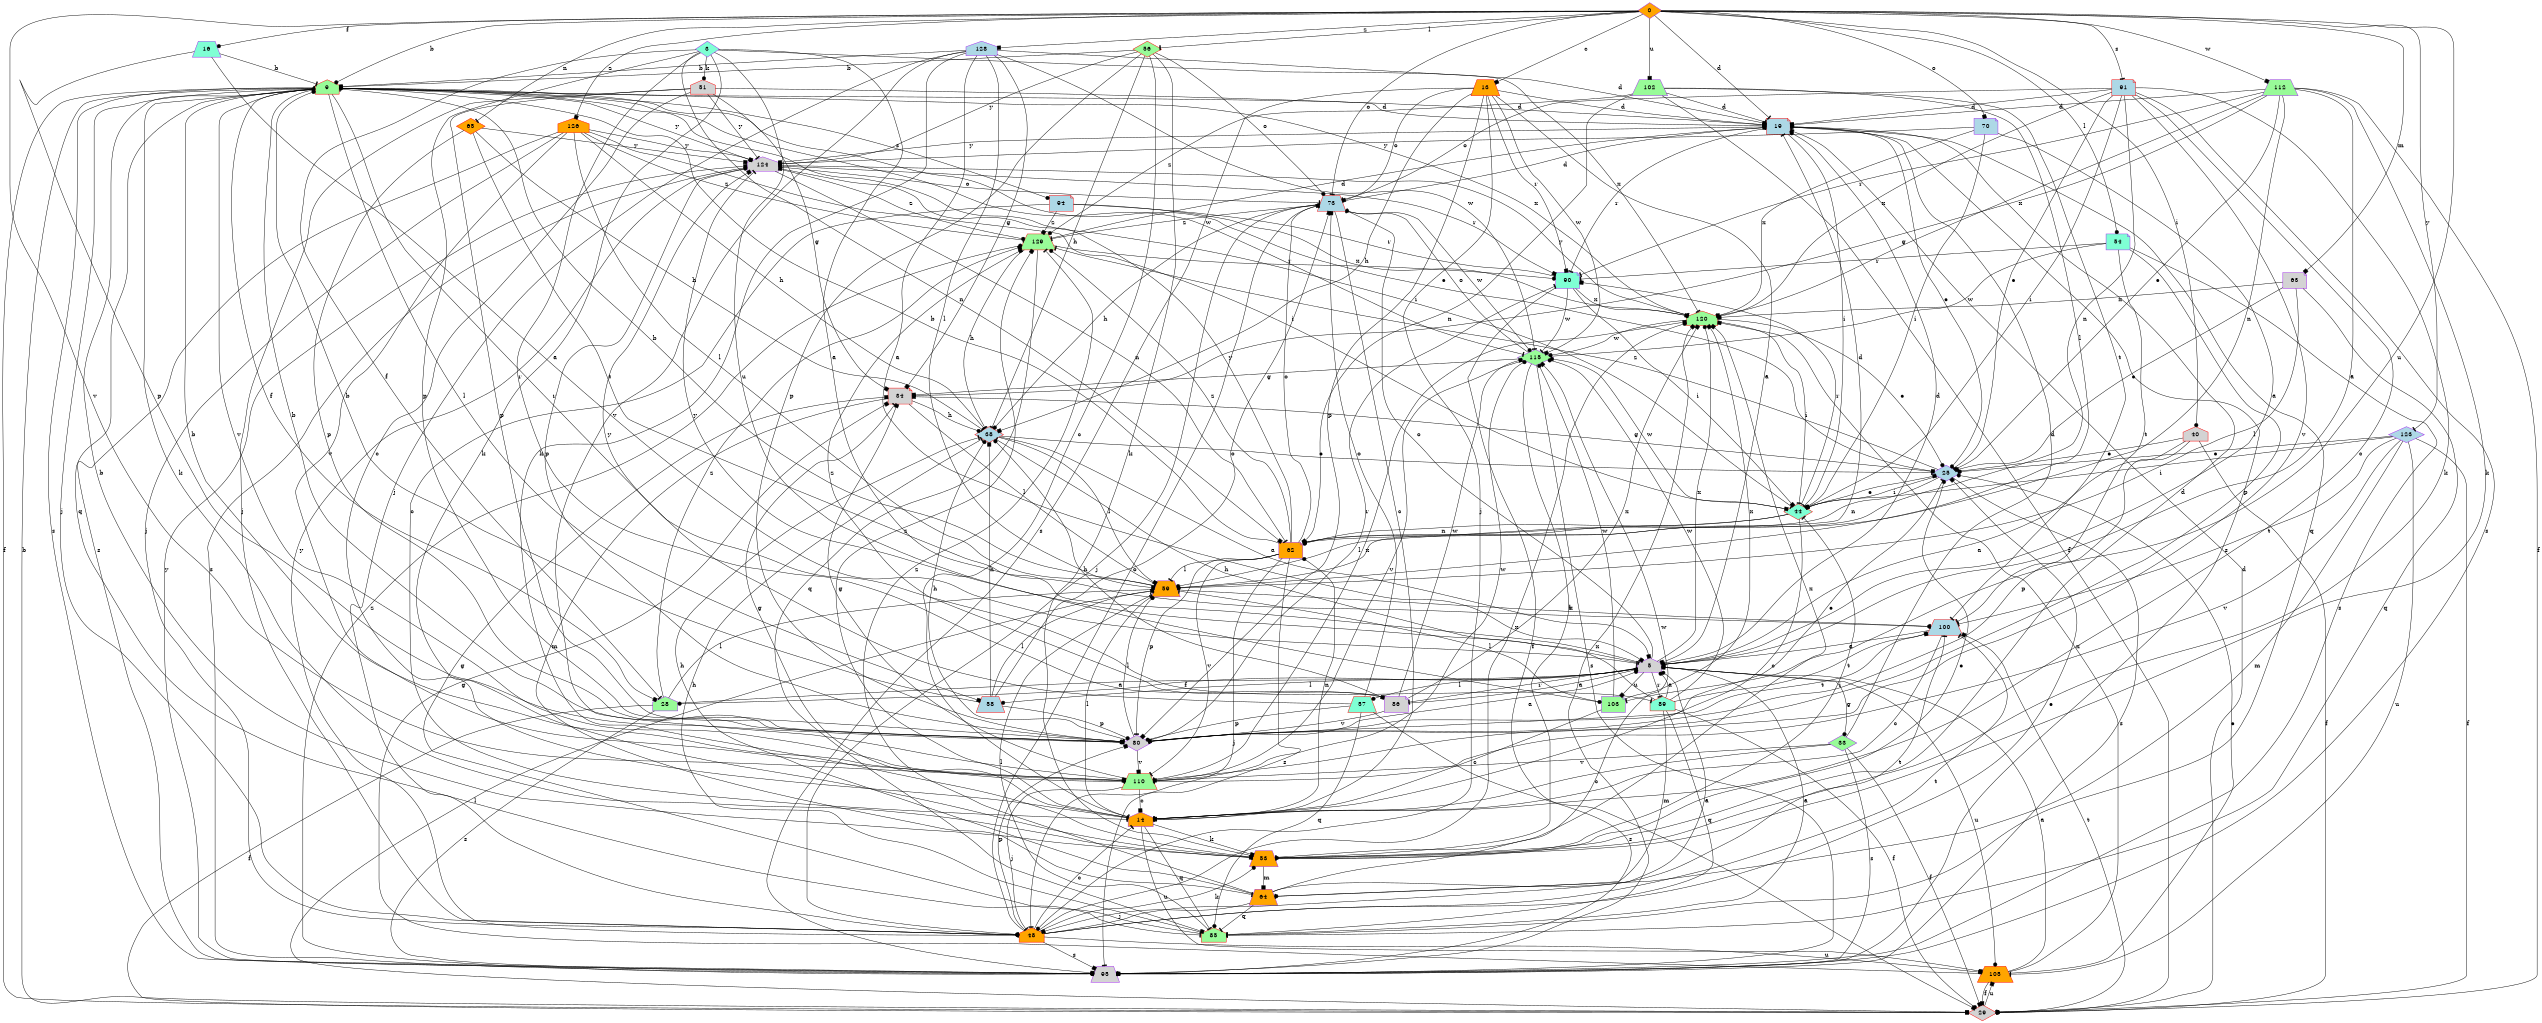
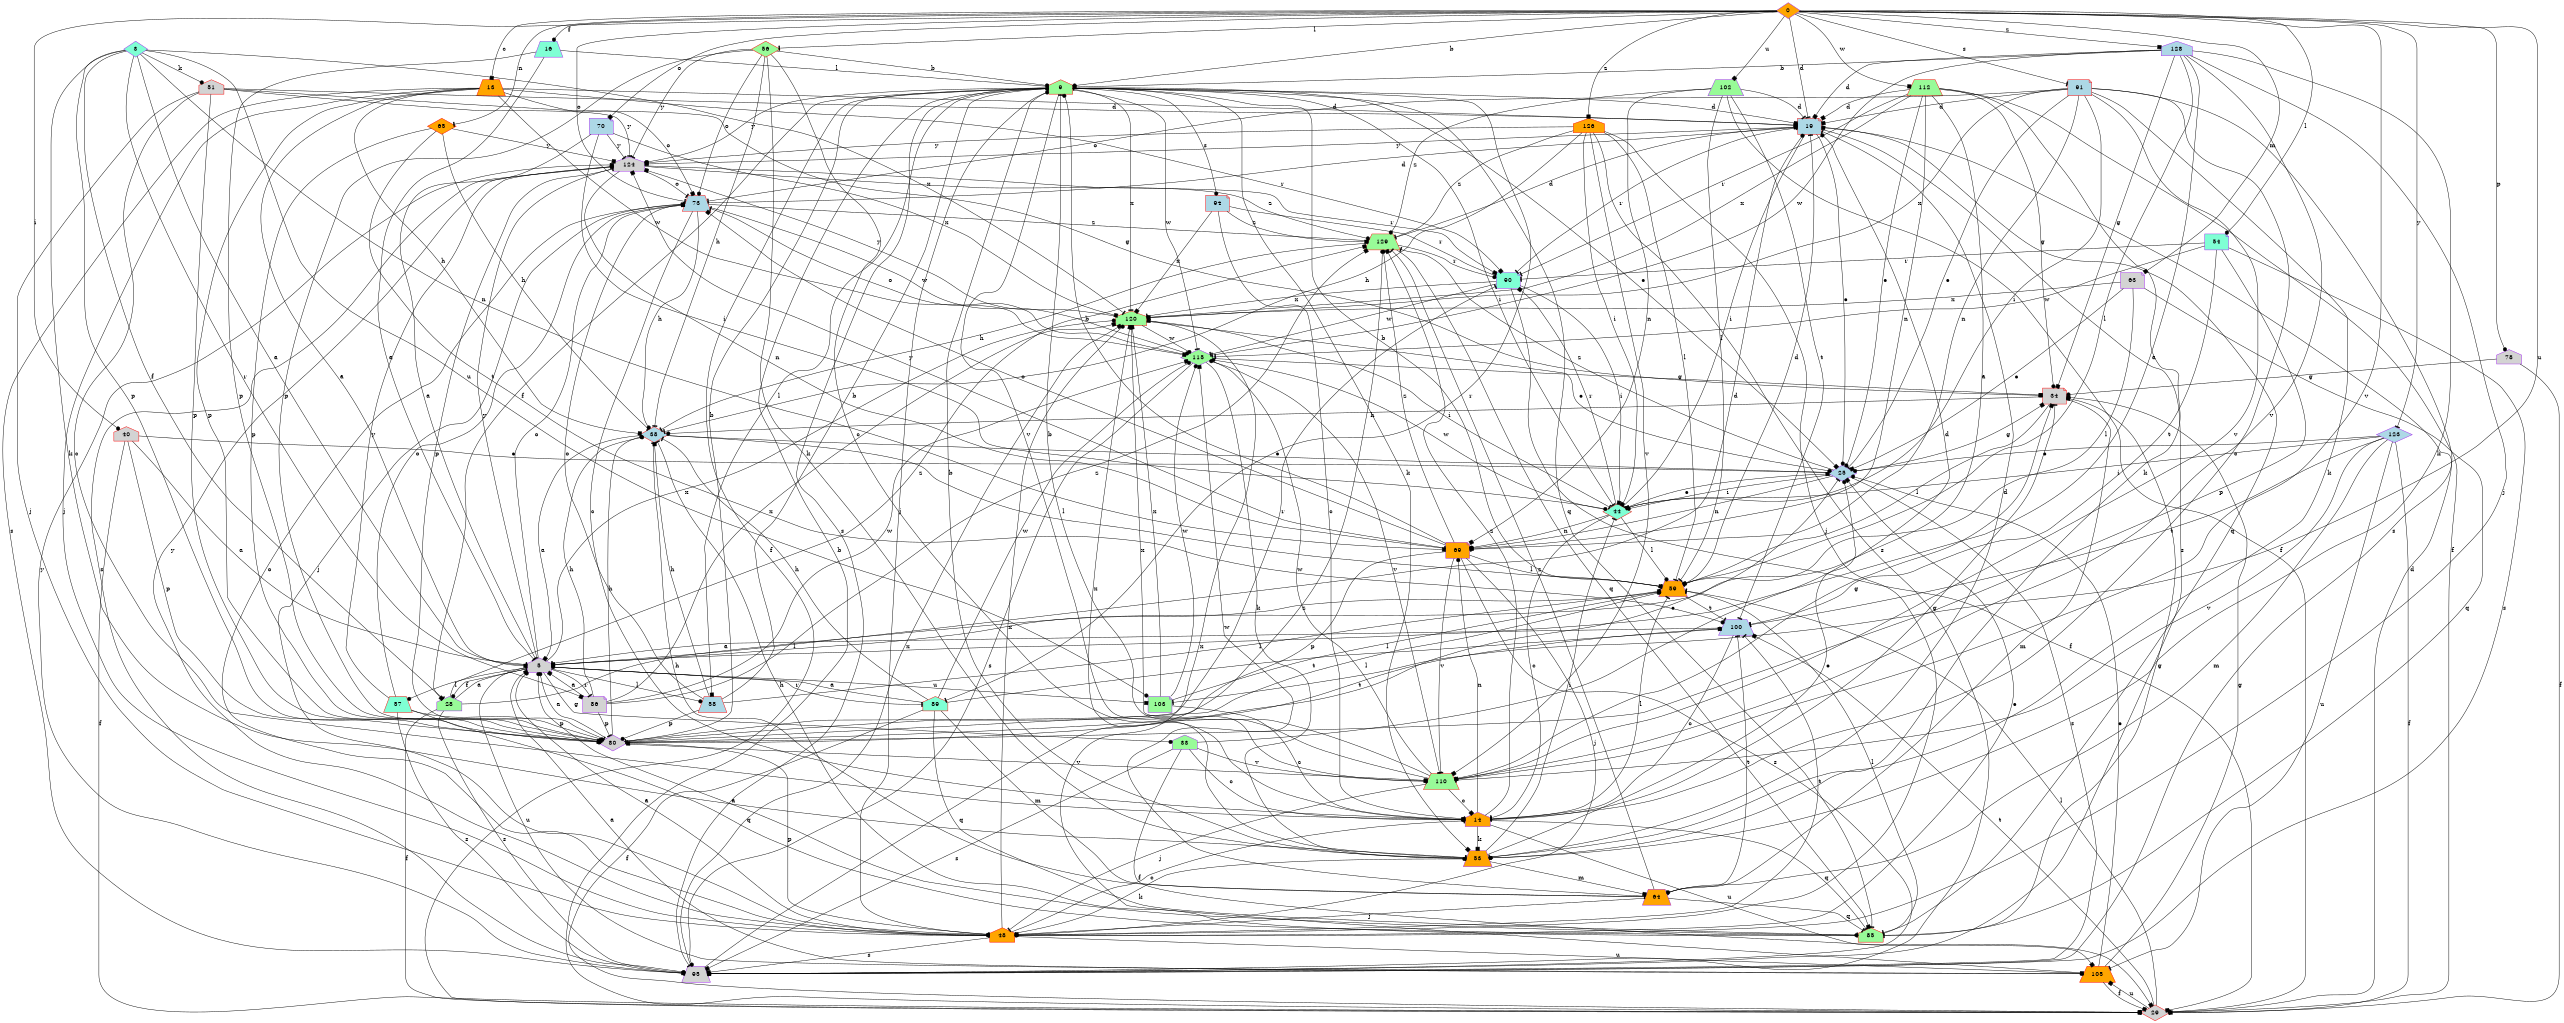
edge "16" -> "9": label "b" -> "l"
node "112": color purple -> red
node "78": added
node "62": label "62" -> "69"
node "100": color red -> purple
edge "86" -> "80": label "v" -> "p"
node "33": shape diamond -> house
